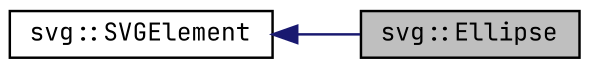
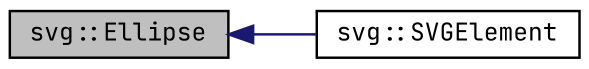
edge "svg::Ellipse" -> "svg::SVGElement": reversed
